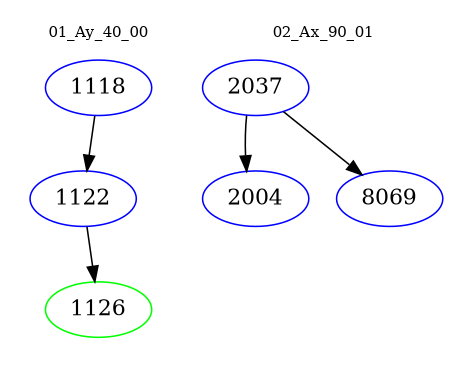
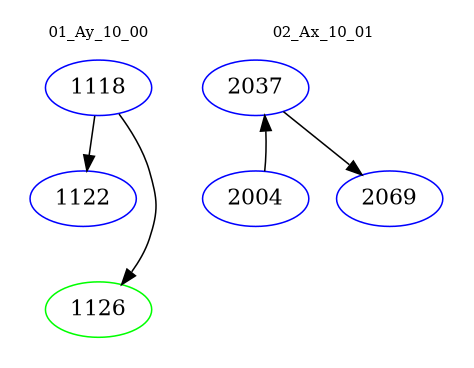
cluster "01_Ay_40_00": label "01_Ay_40_00" -> "01_Ay_10_00"
cluster "02_Ax_90_01": label "02_Ax_90_01" -> "02_Ax_10_01"
edge "2037" -> "2004": reversed
node "8069": label "8069" -> "2069"
edge "1122" -> "1126": now "1118" -> "1126"
